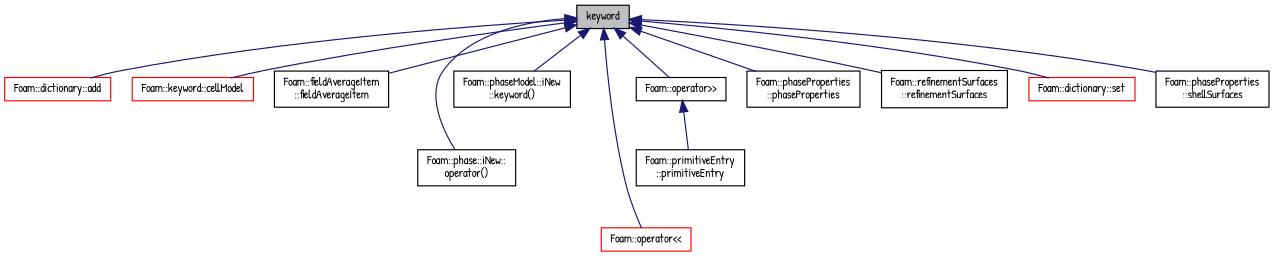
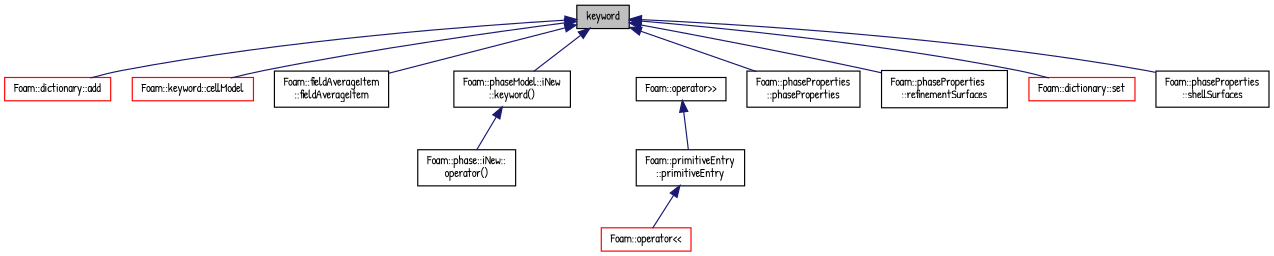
edge "Foam::phase::iNew:: operator()" -> "keyword": now "Foam::phase::iNew:: operator()" -> "Foam::phaseModel::iNew ::keyword()"
edge "Foam::operator>>" -> "keyword": removed
node "Foam::refinementSurfaces ::refinementSurfaces": label "Foam::refinementSurfaces ::refinementSurfaces" -> "Foam::phaseProperties ::refinementSurfaces"
edge "Foam::operator<<" -> "keyword": now "Foam::operator<<" -> "Foam::primitiveEntry ::primitiveEntry"
